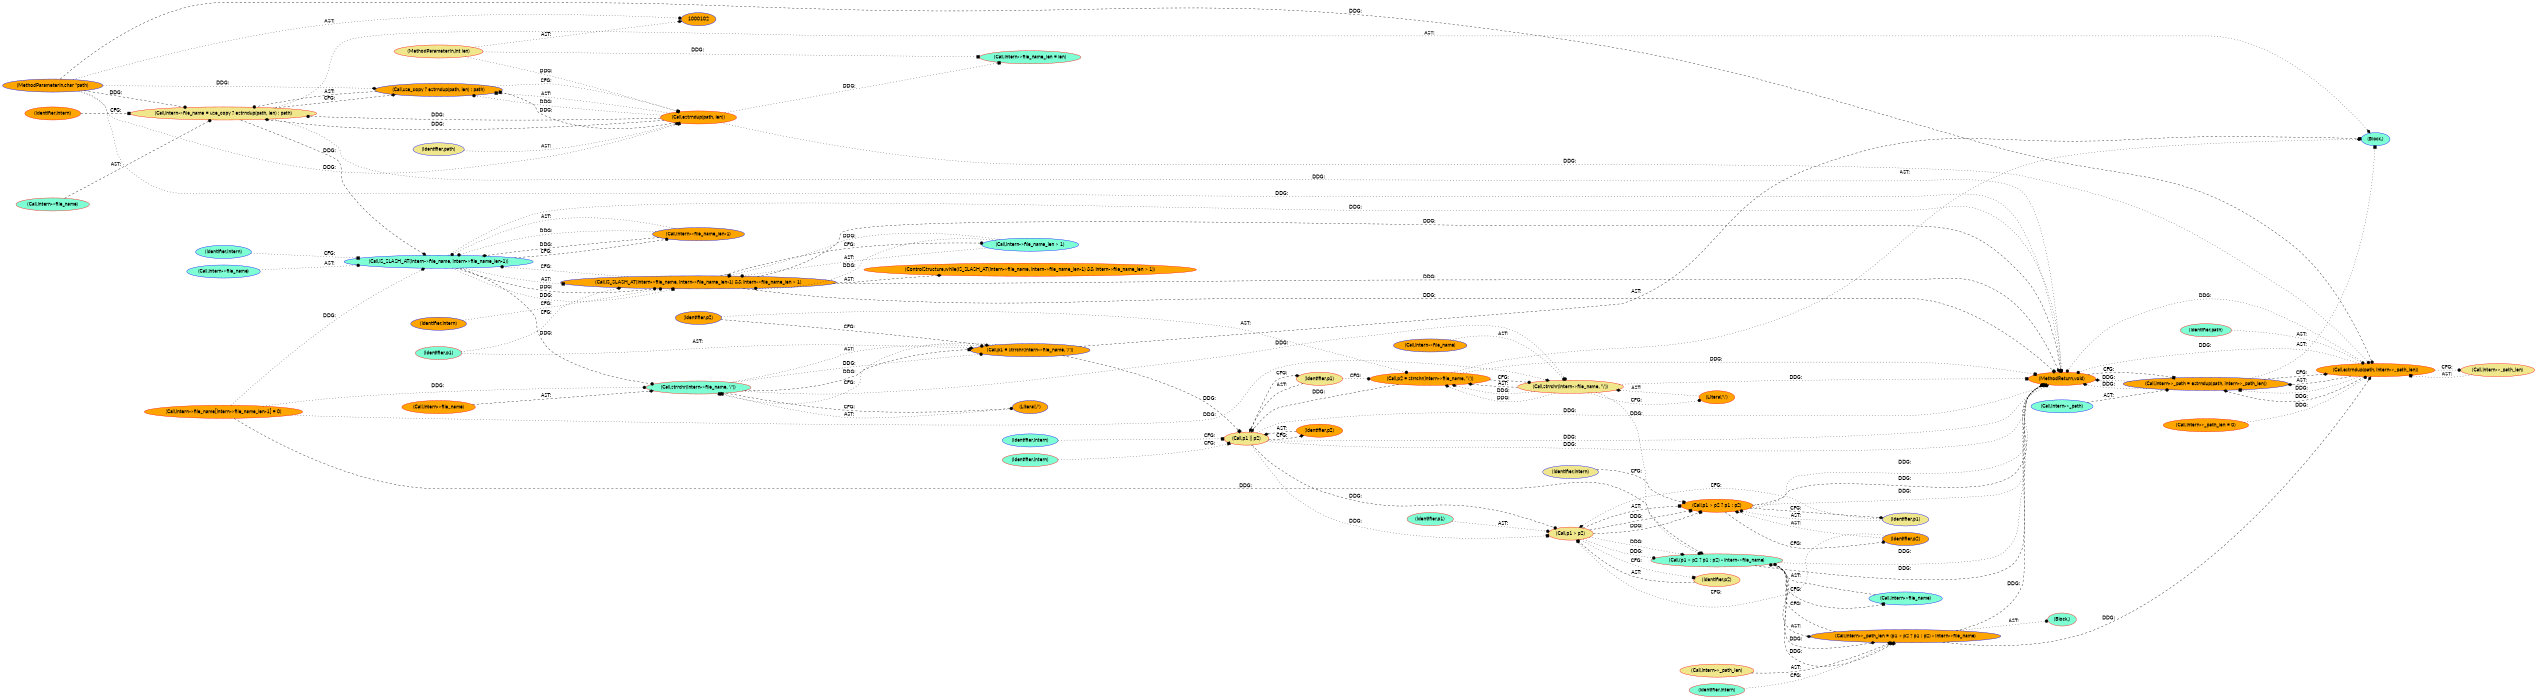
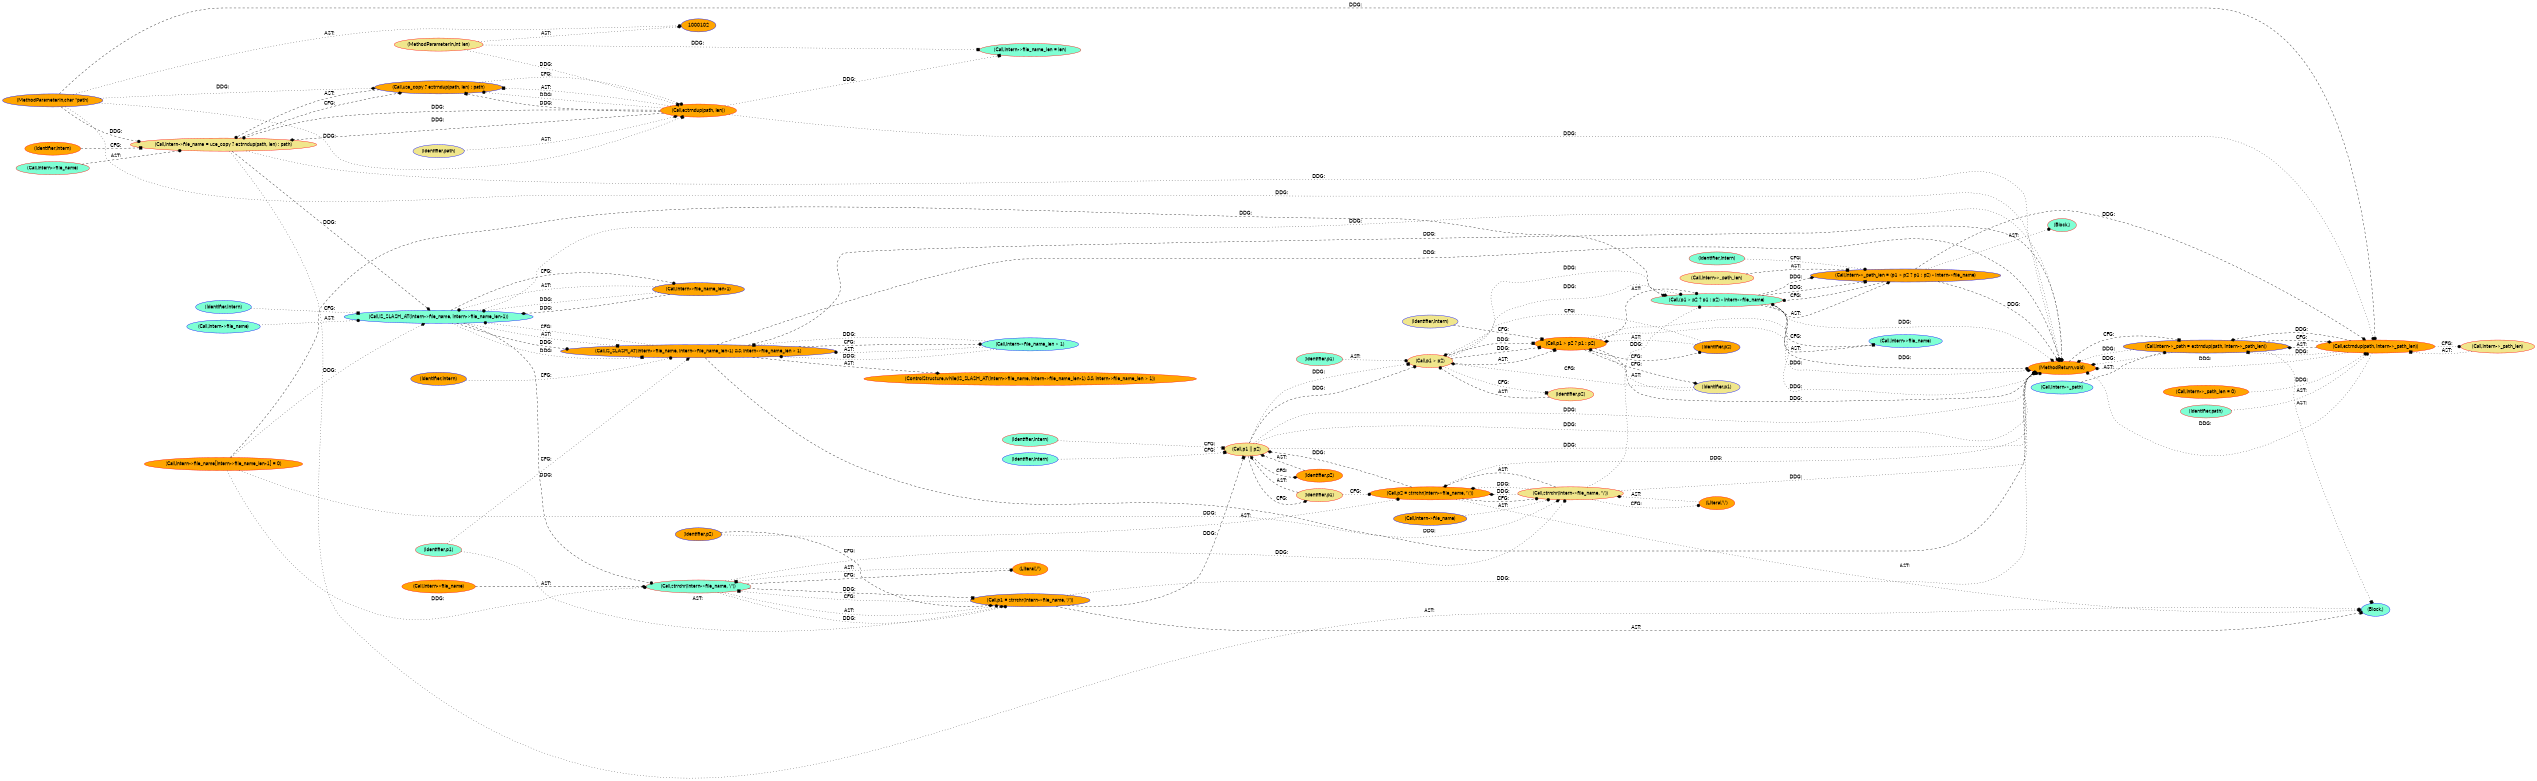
edge "(Call,p1 > p2 ? p1 : p2)" -> "(Call,(p1 > p2 ? p1 : p2) - intern->file_name)": added, label "AST:"
node "(Literal,'/')": color blue -> red
edge "(Call,p1 = strrchr(intern->file_name, '/'))" -> "(MethodReturn,void)": added, label "DDG:"
